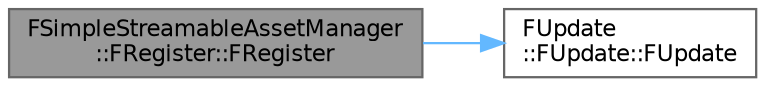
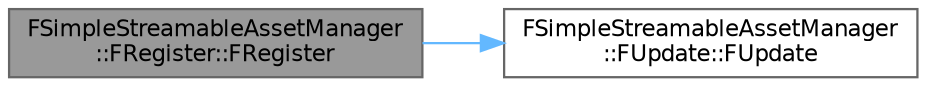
node "FUpdate ::FUpdate::FUpdate": label "FUpdate ::FUpdate::FUpdate" -> "FSimpleStreamableAssetManager ::FUpdate::FUpdate"
